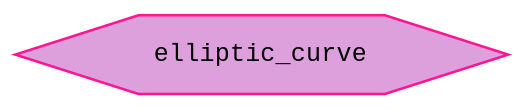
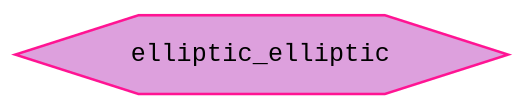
node "elliptic_curve": label "elliptic_curve" -> "elliptic_elliptic"
